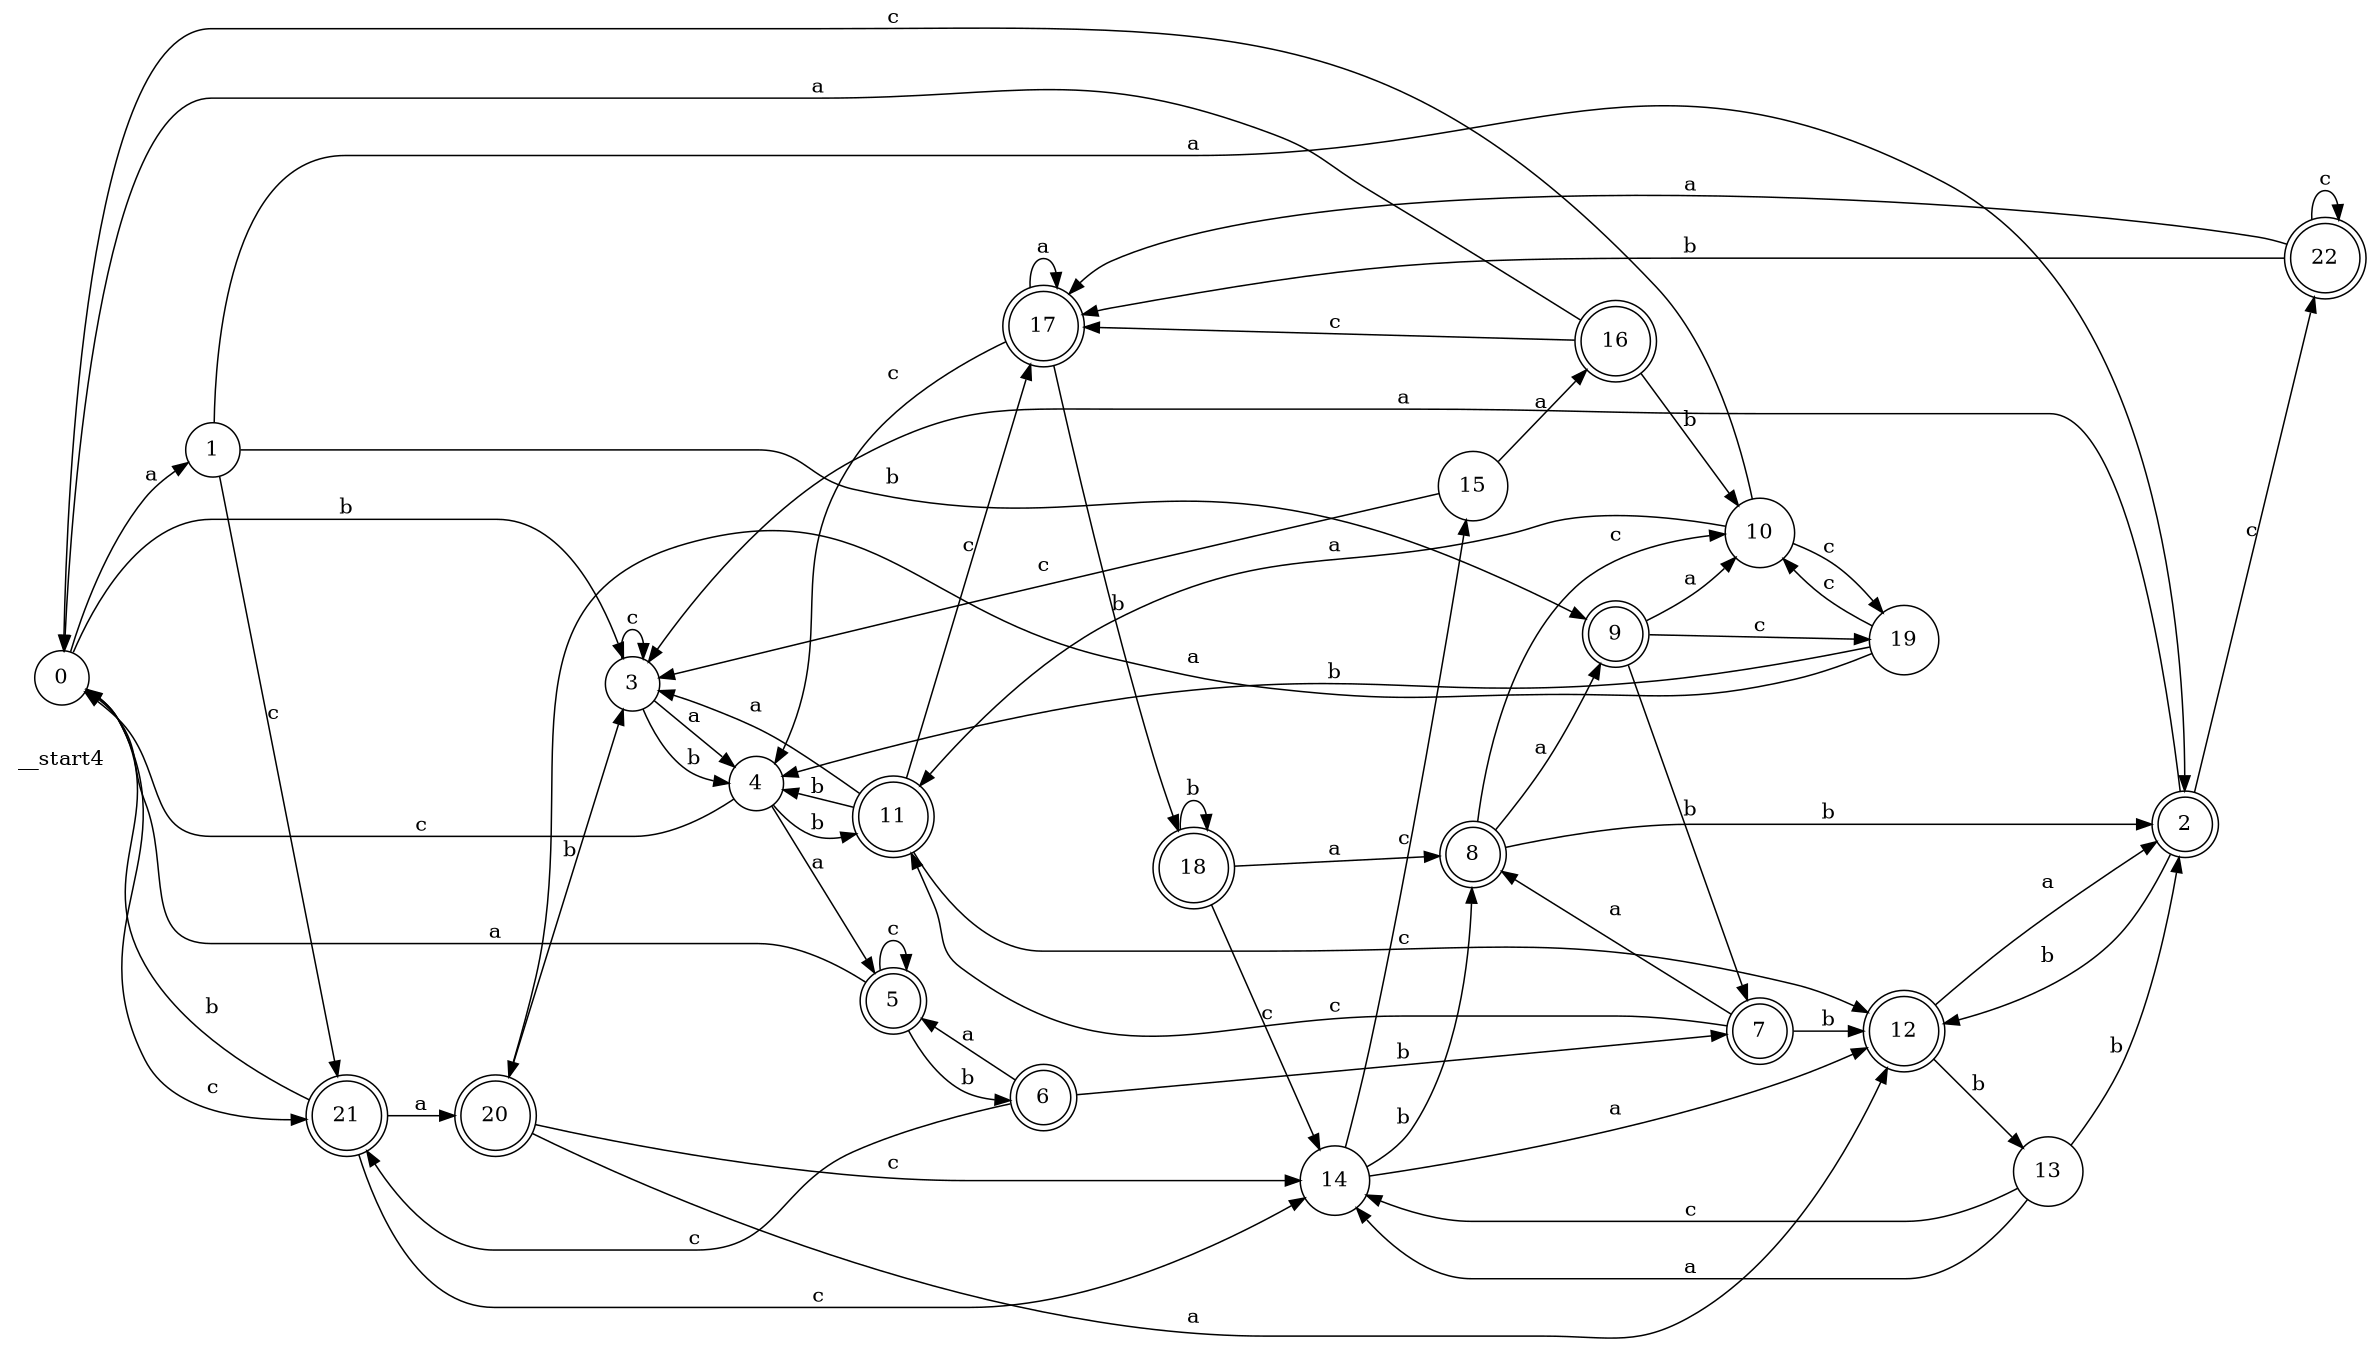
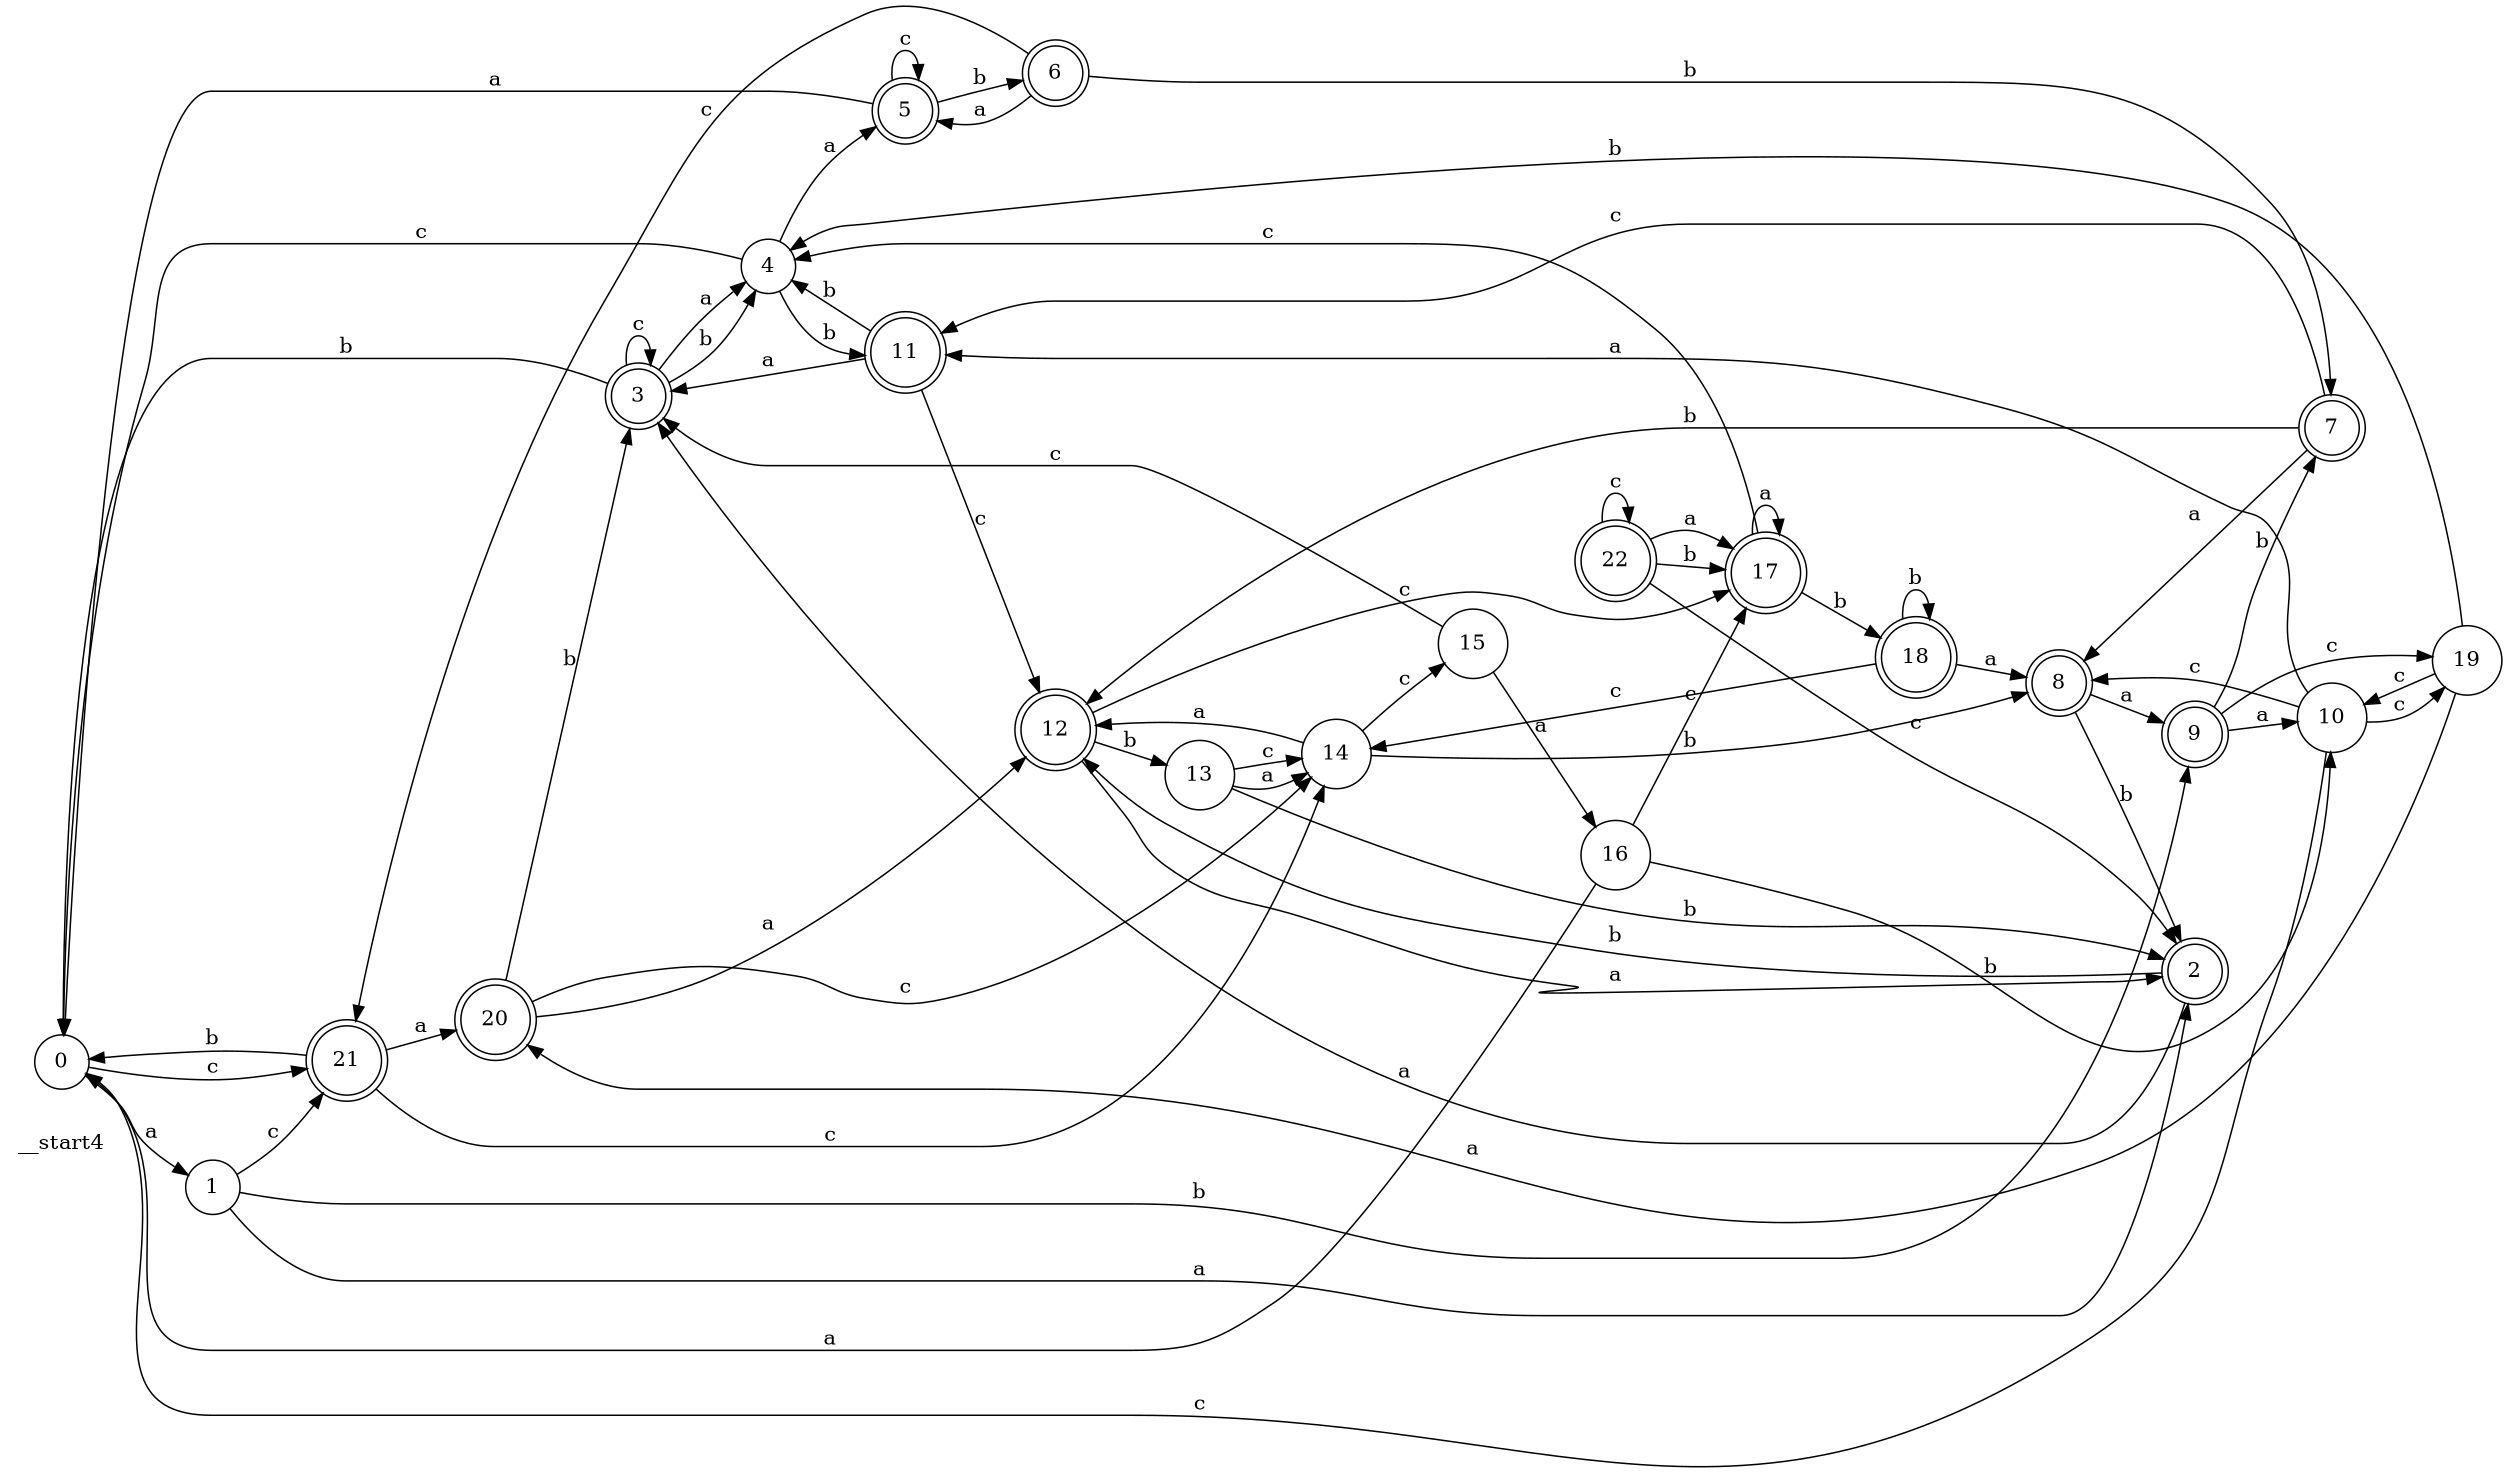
node "16": shape doublecircle -> circle
edge "0" -> "3": reversed
edge "2" -> "22": reversed
edge "11" -> "17": now "12" -> "17"
edge "8" -> "10": reversed
node "3": shape circle -> doublecircle
